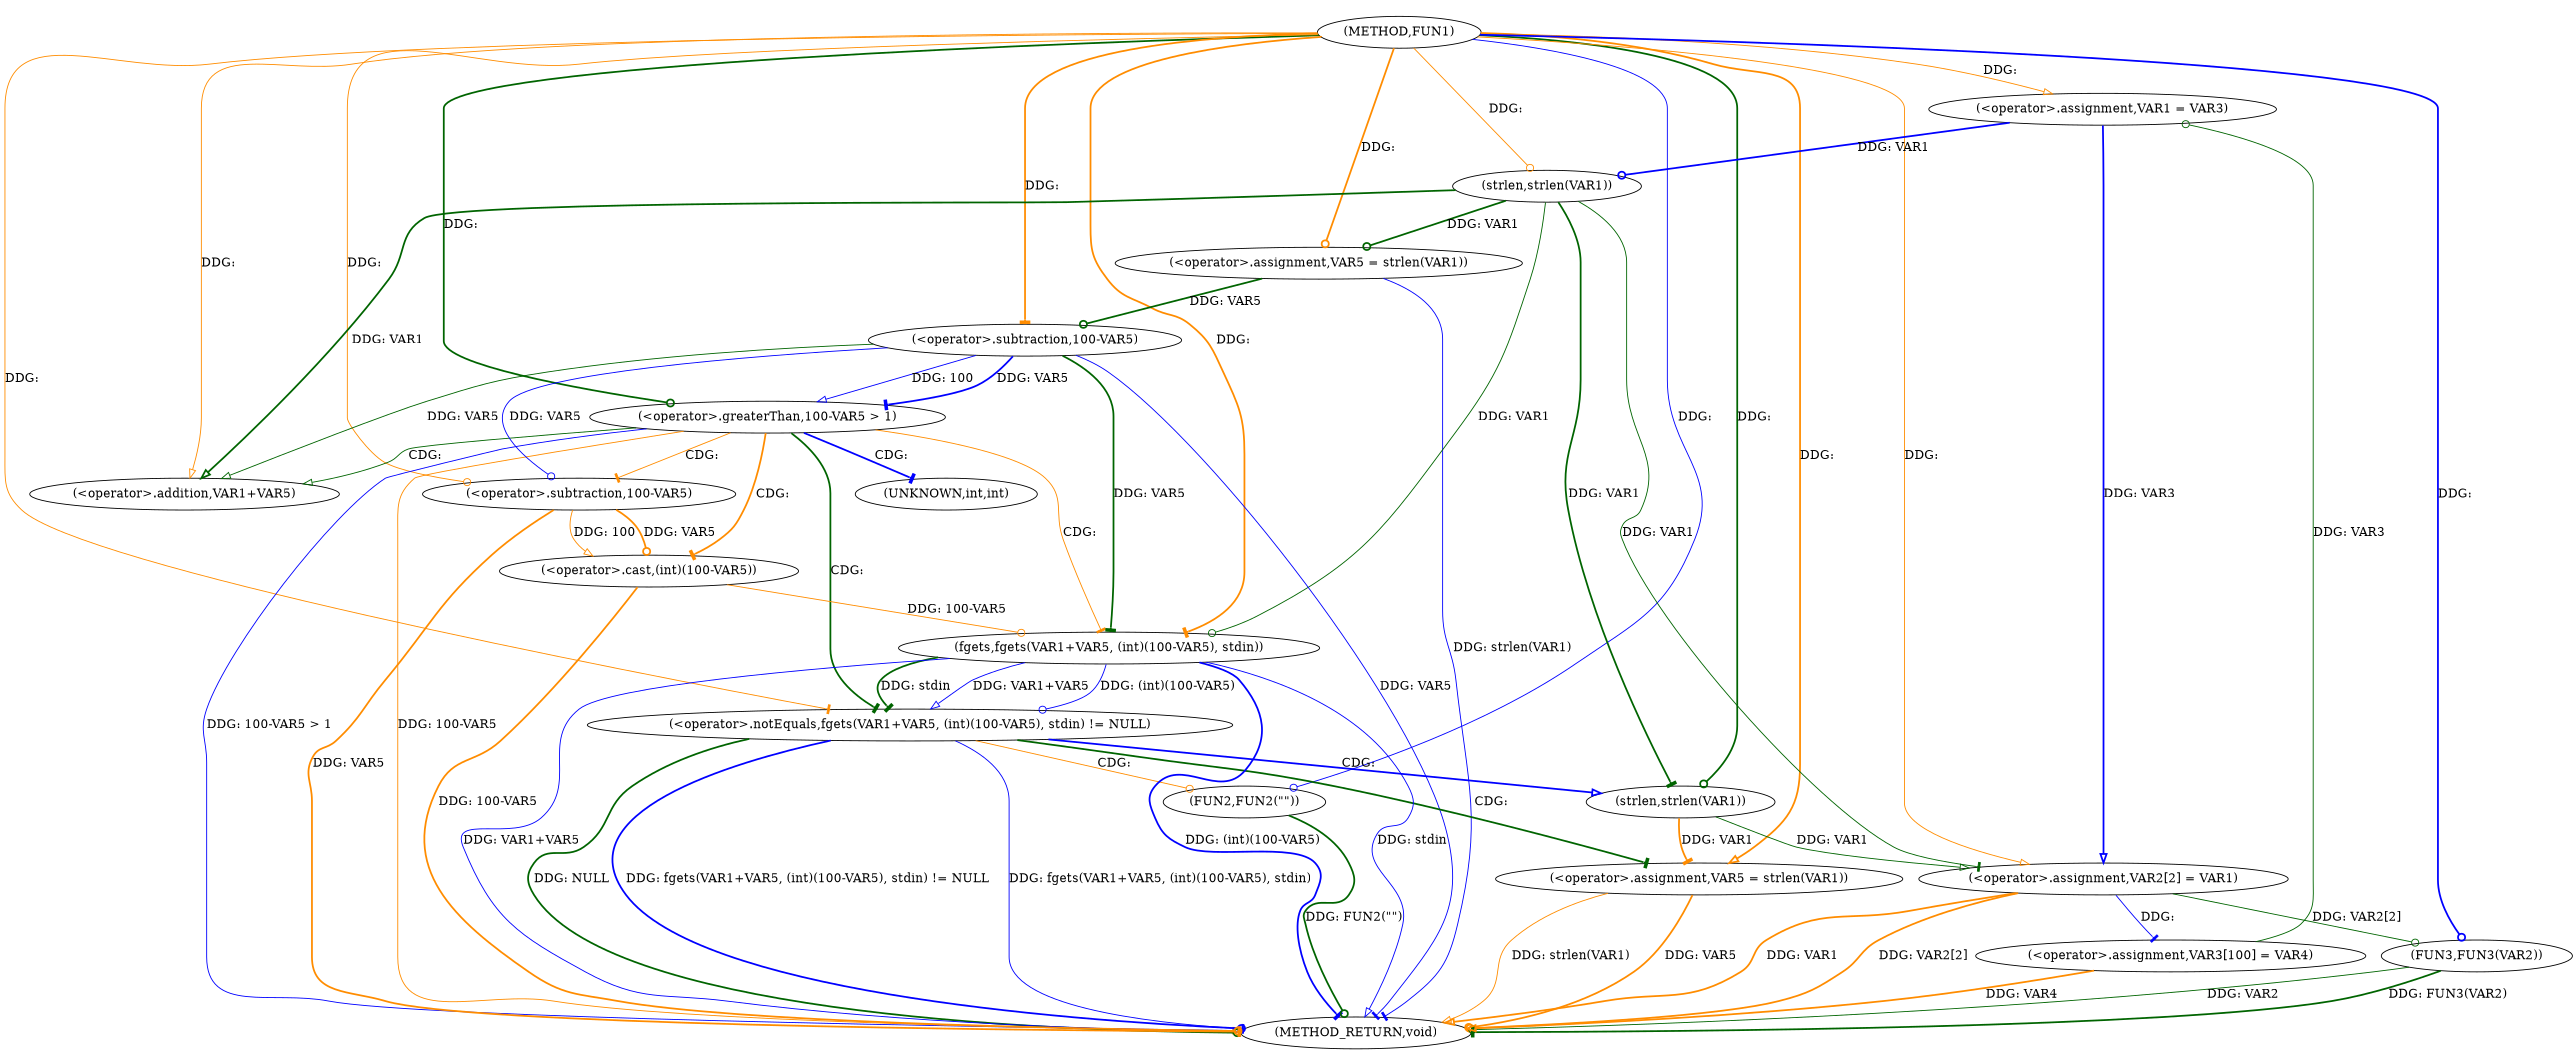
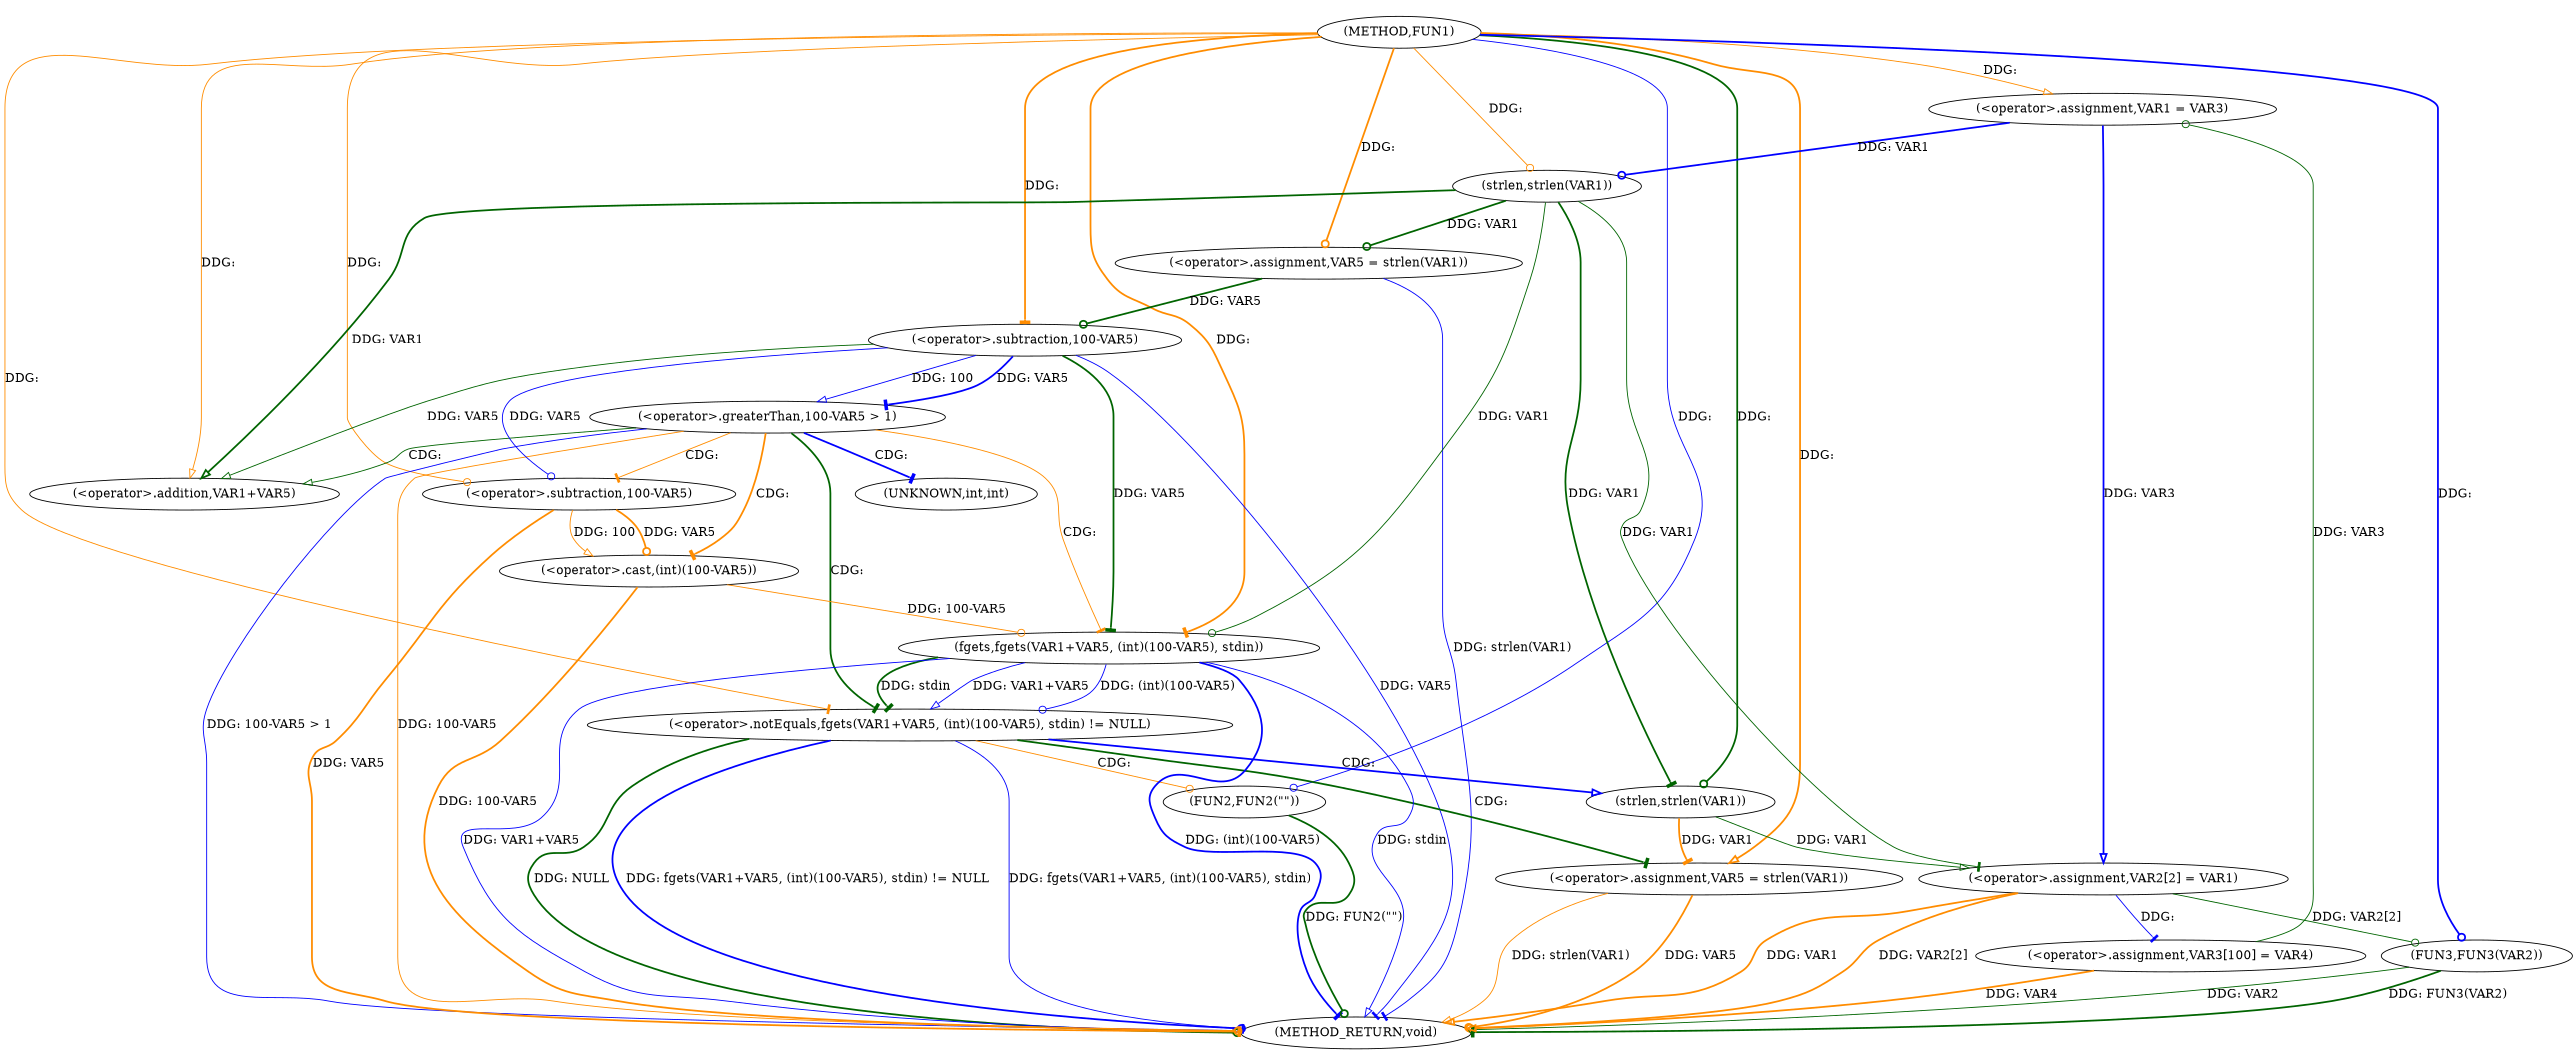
edge "(METHOD,FUN1)" -> "(<operator>.greaterThan,100-VAR5 > 1)": removed, label "DDG:"
edge "(METHOD,FUN1)" -> "(<operator>.assignment,VAR2[2] = VAR1)": removed, label "DDG:"
